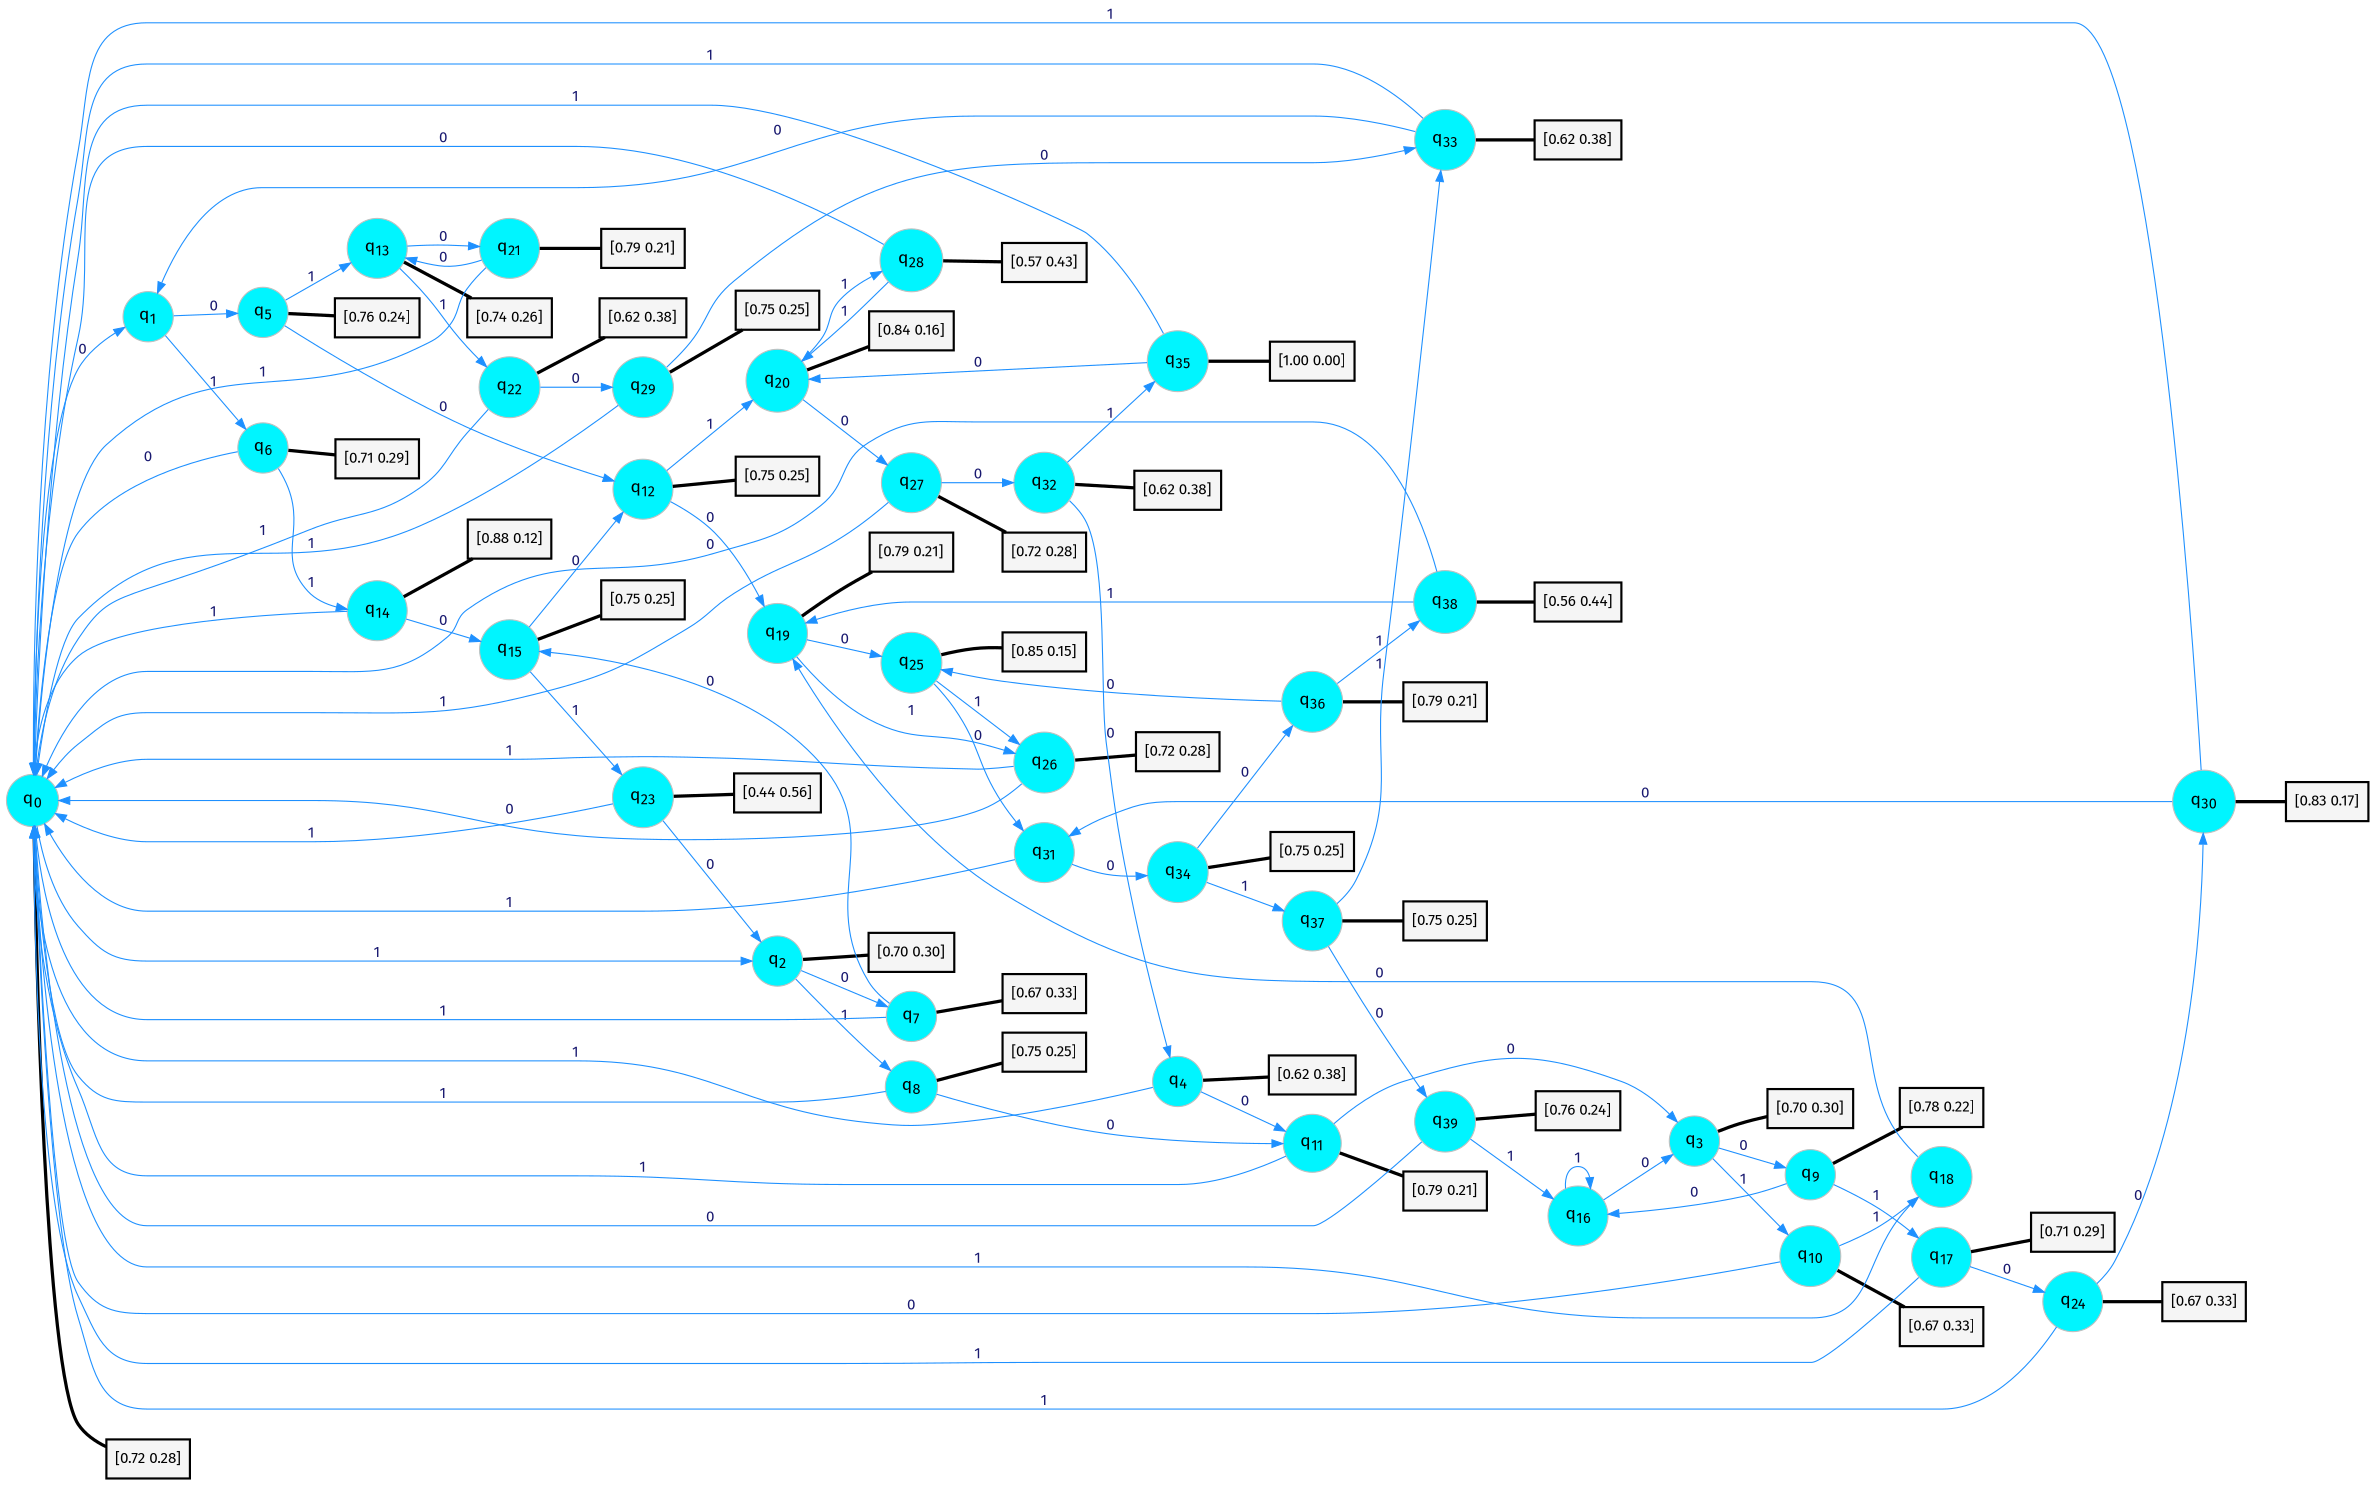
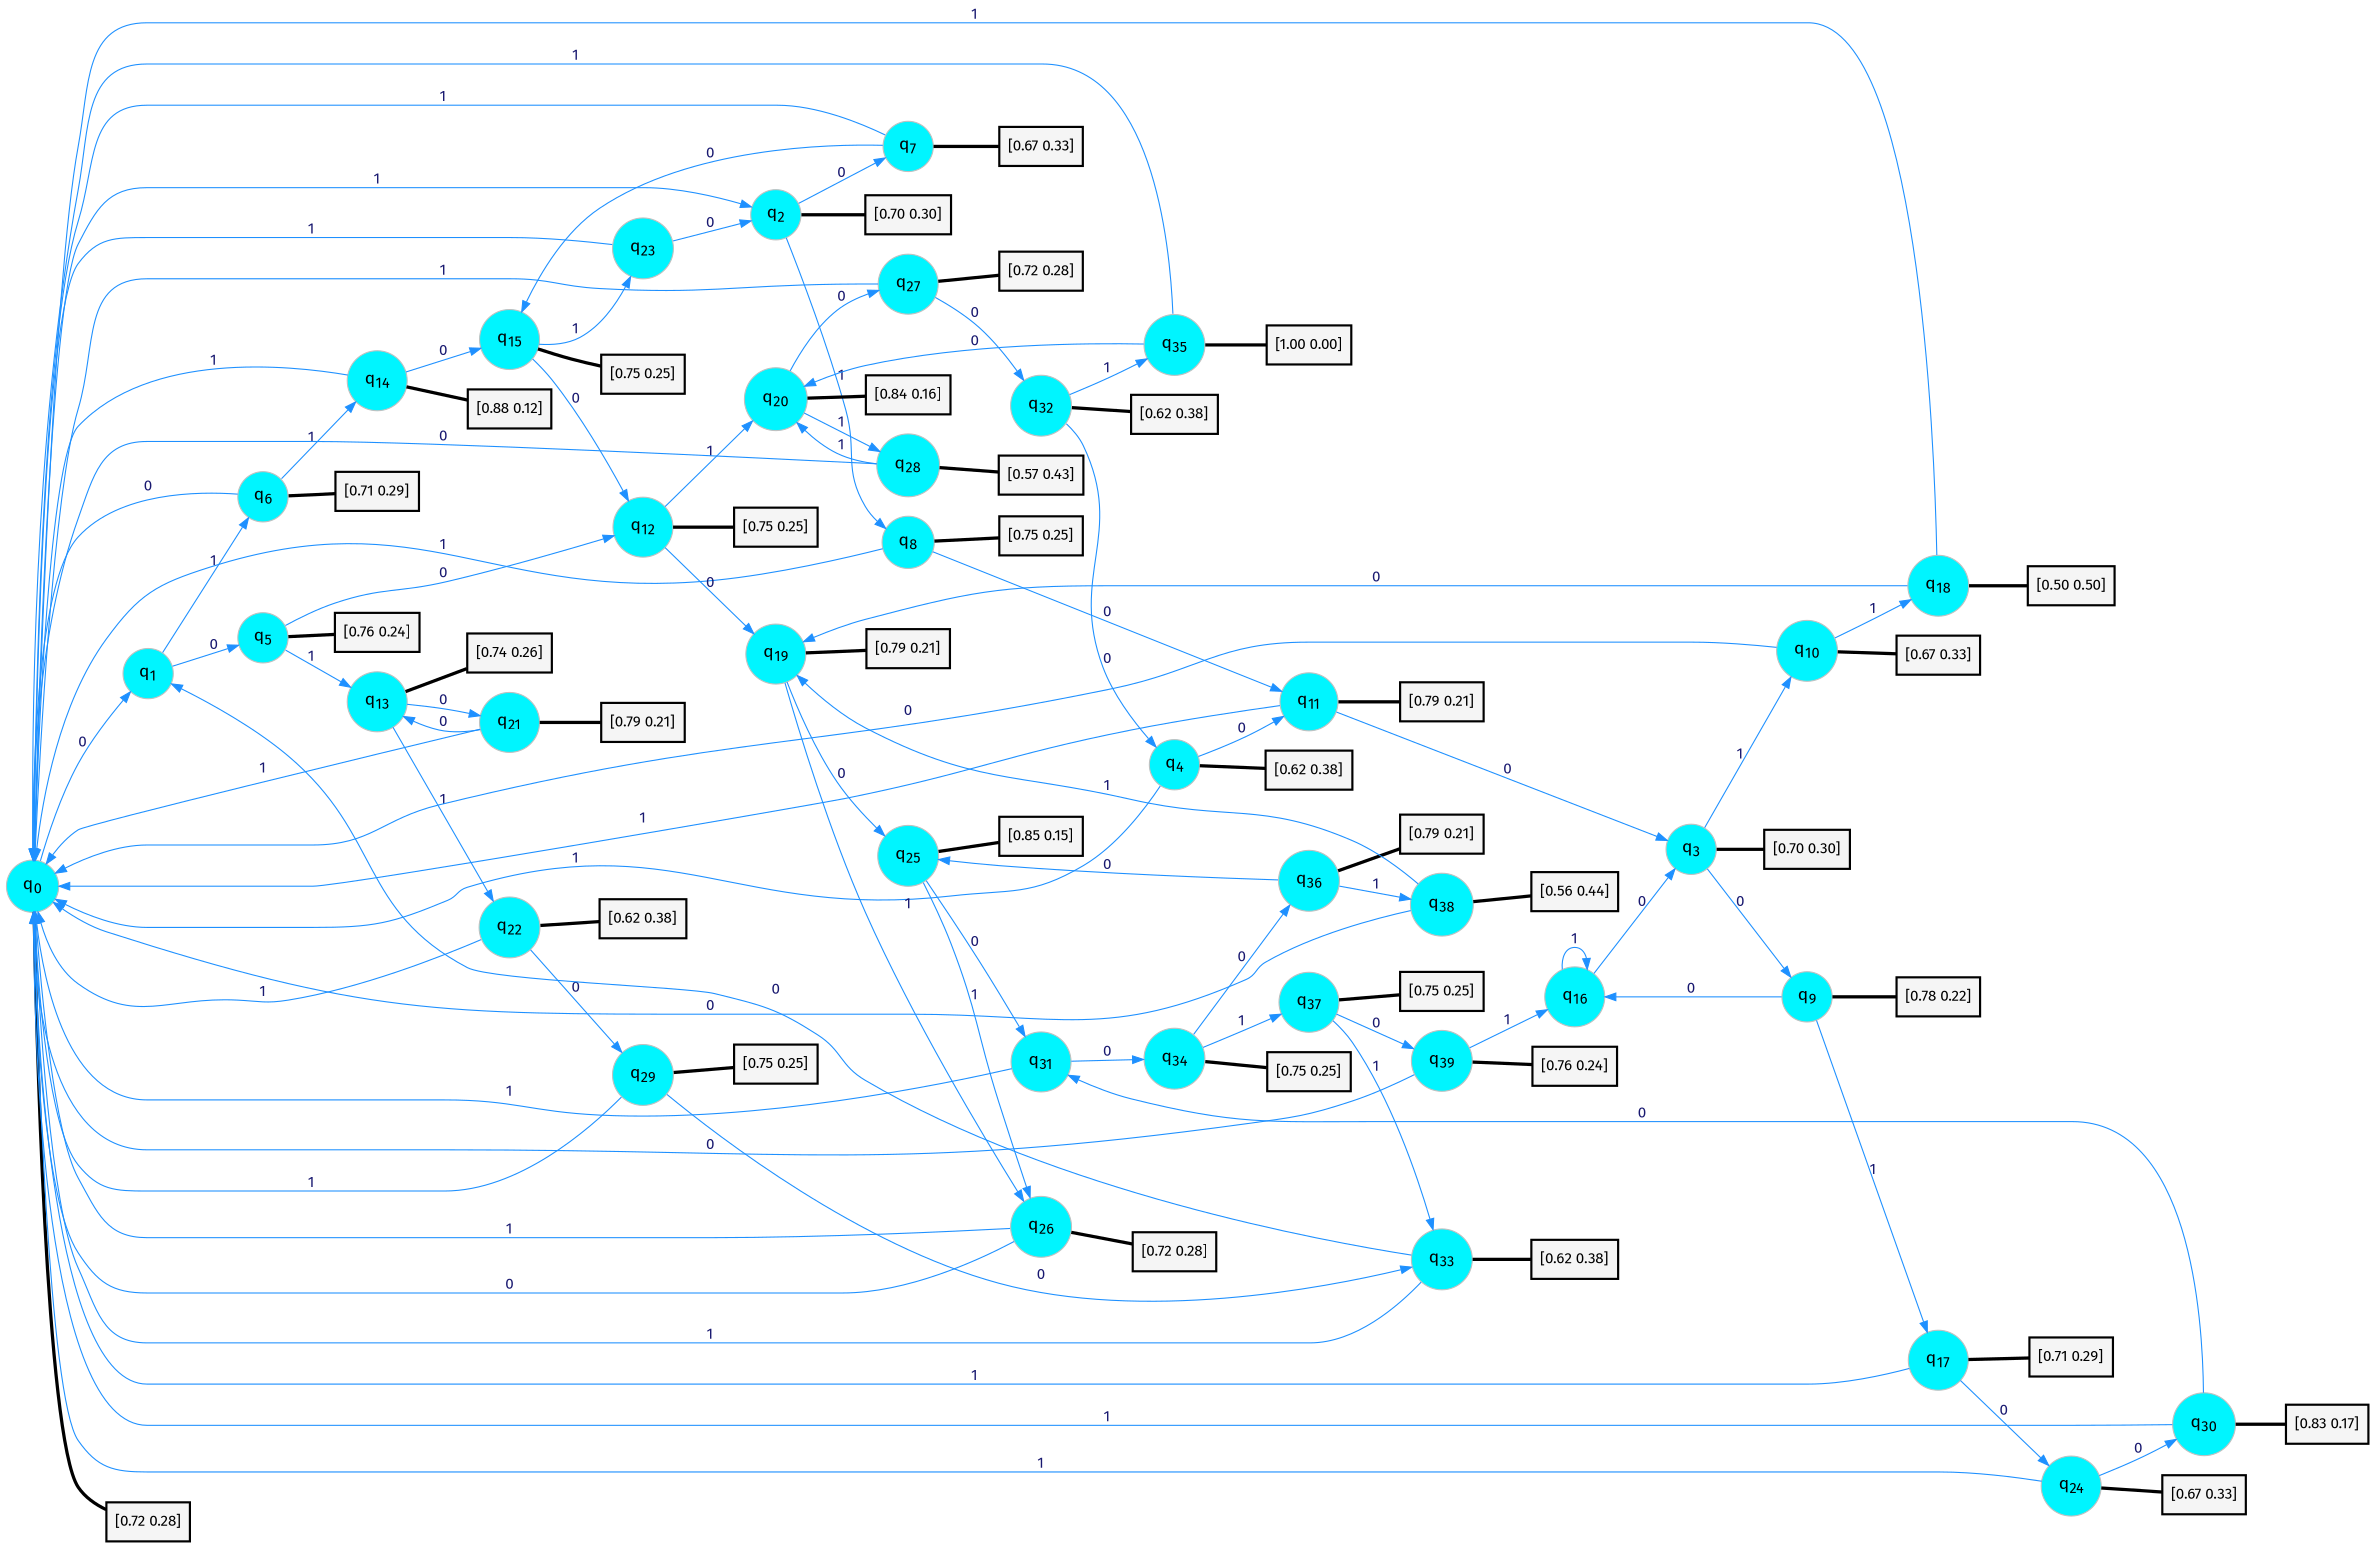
node "[0.50 0.50]": added
node "[0.44 0.56]": removed
